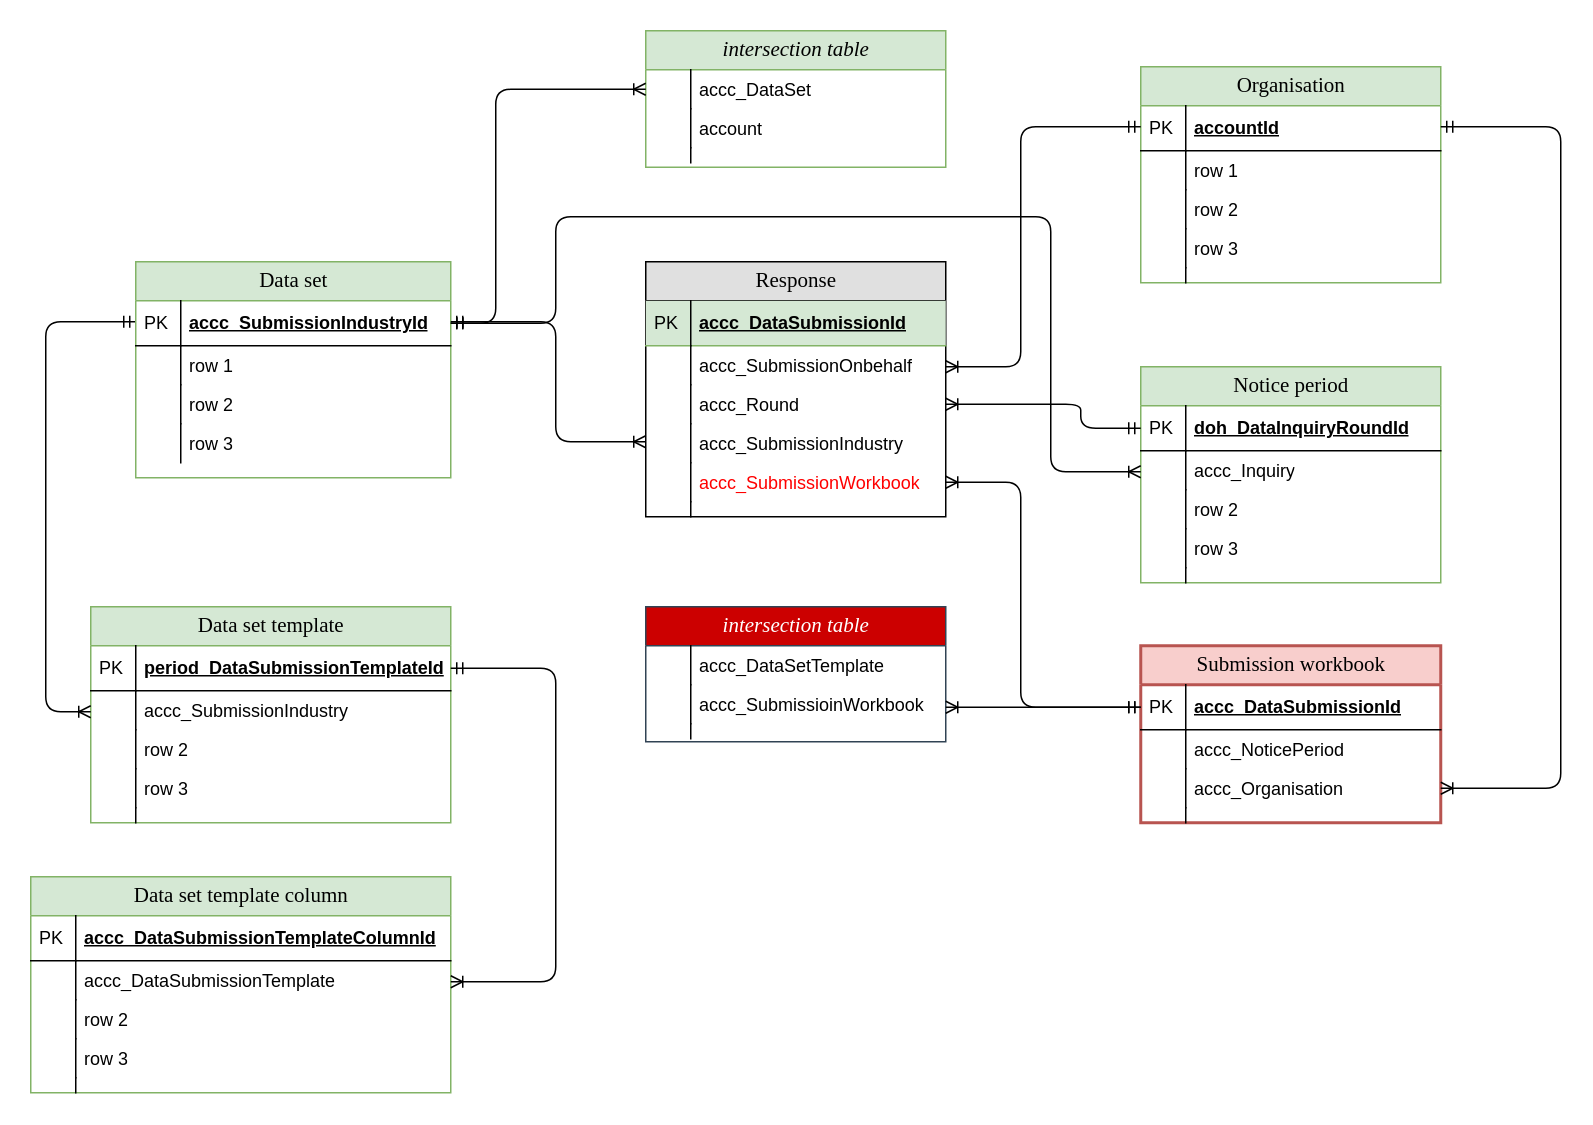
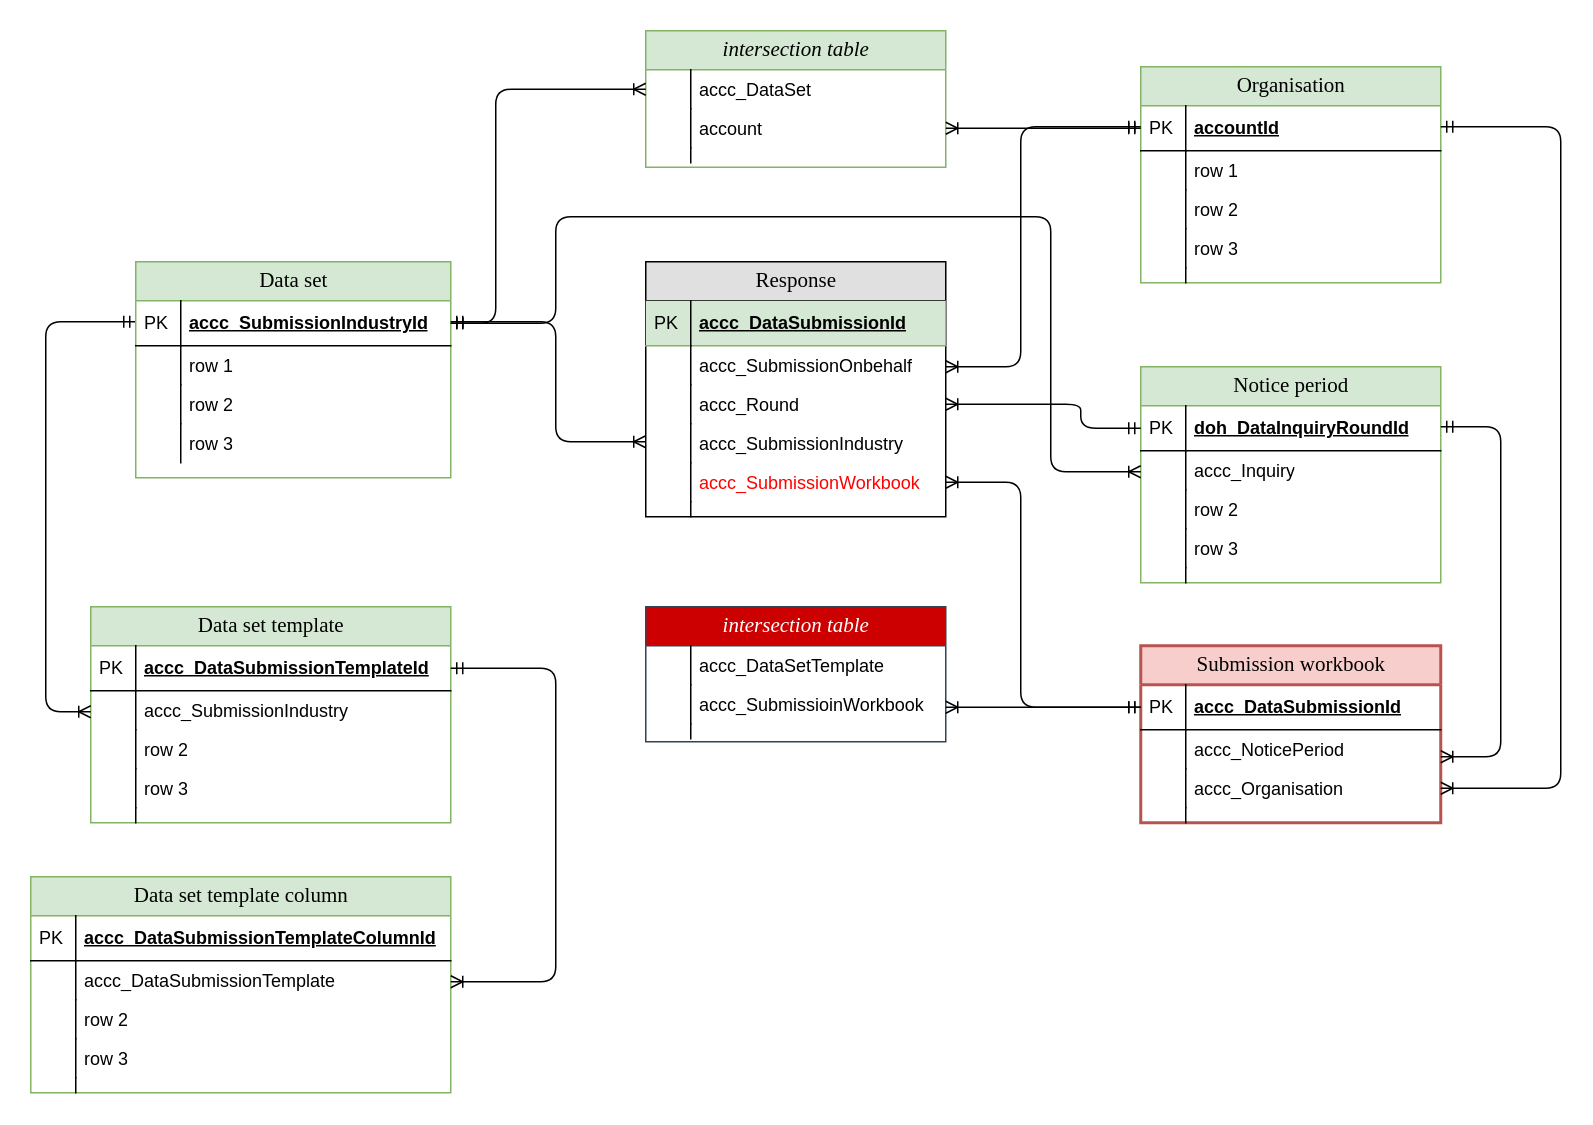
edge "account" -- "accountId": added
edge "doh_DataInquiryRoundId" -- "accc_NoticePeriod": added
node "period_DataSubmissionTemplateId": label "period_DataSubmissionTemplateId" -> "accc_DataSubmissionTemplateId"
